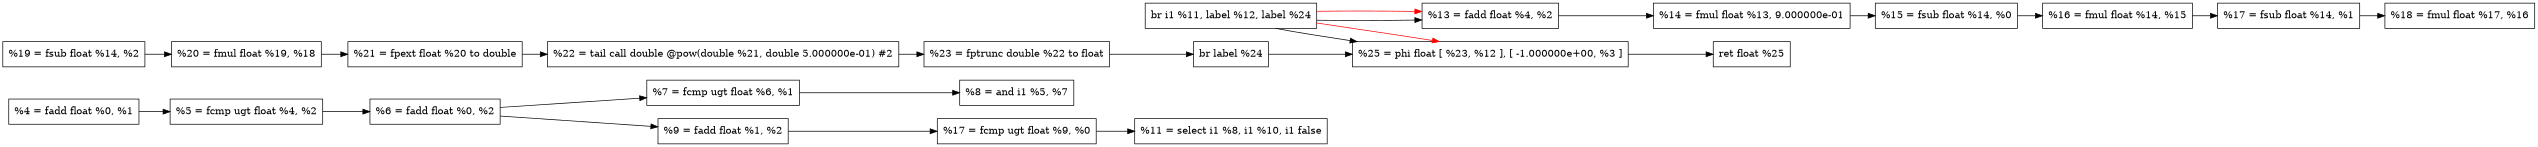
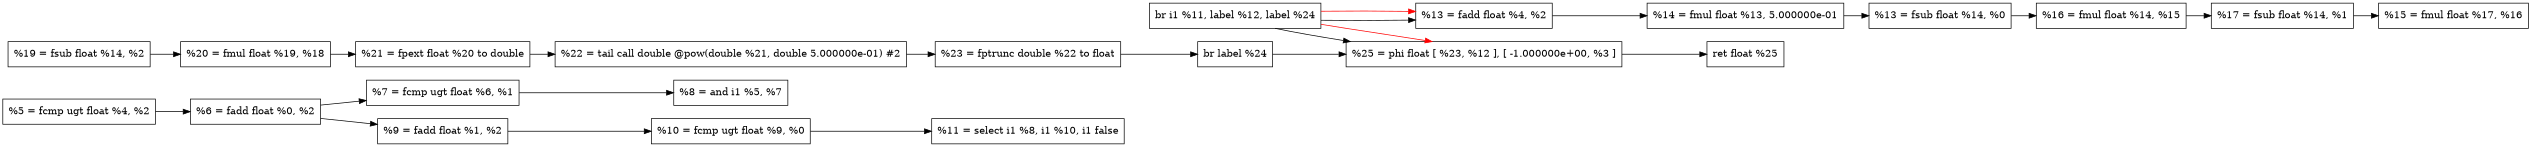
node "%14 = fmul float %13, 9.000000e-01": label "%14 = fmul float %13, 9.000000e-01" -> "%14 = fmul float %13, 5.000000e-01"
node "%15 = fsub float %14, %0": label "%15 = fsub float %14, %0" -> "%13 = fsub float %14, %0"
node "%18 = fmul float %17, %16": label "%18 = fmul float %17, %16" -> "%15 = fmul float %17, %16"
node "%4 = fadd float %0, %1": removed
node "%17 = fcmp ugt float %9, %0": label "%17 = fcmp ugt float %9, %0" -> "%10 = fcmp ugt float %9, %0"
